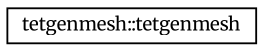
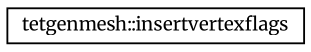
node "tetgenmesh::tetgenmesh": label "tetgenmesh::tetgenmesh" -> "tetgenmesh::insertvertexflags"
